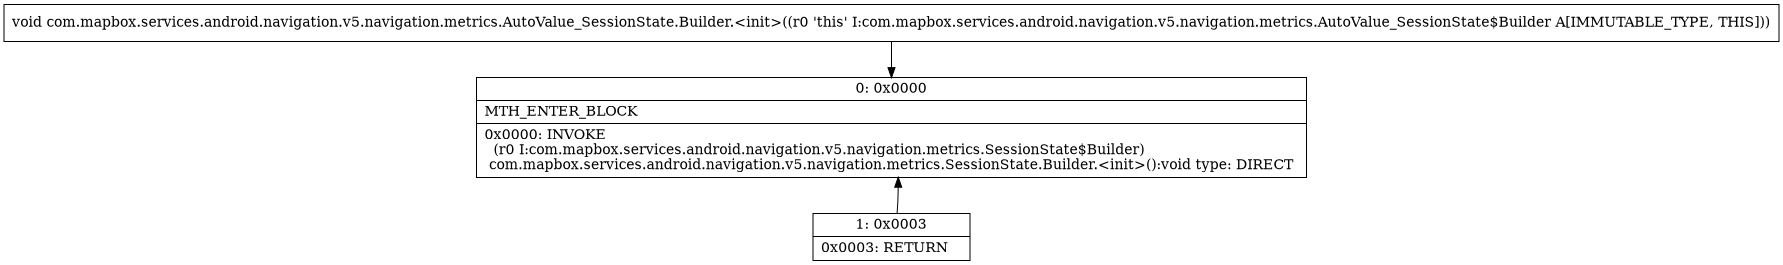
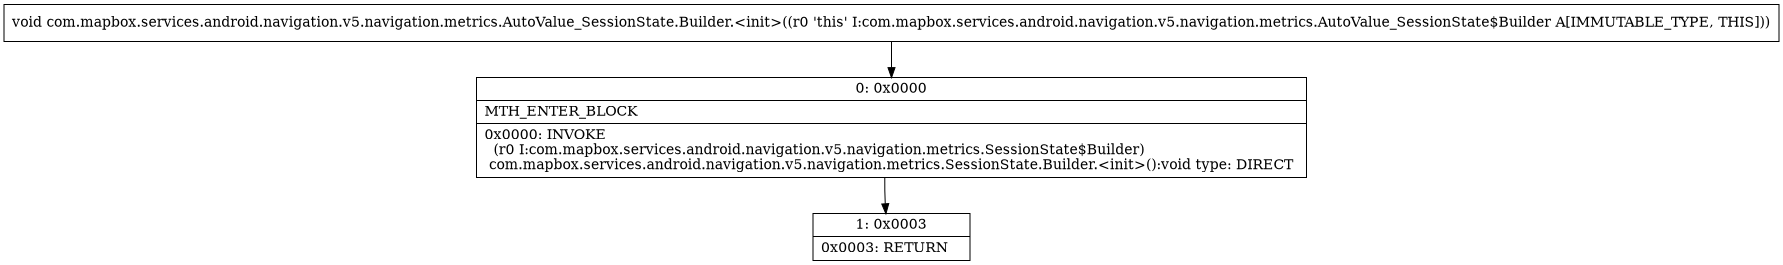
edge "1: 0x0003" -> "0: 0x0000": reversed
